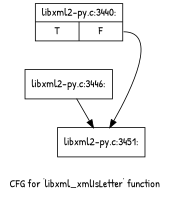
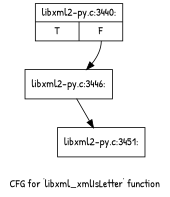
edge "libxml2-py.c:3440:" -> "libxml2-py.c:3451:": now "libxml2-py.c:3440:" -> "libxml2-py.c:3446:"
